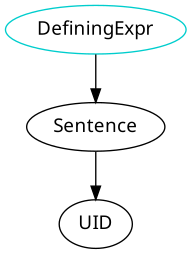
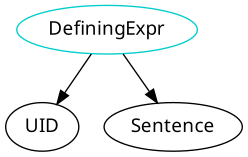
edge "Sentence" -> "UID": now "DefiningExpr" -> "UID"
